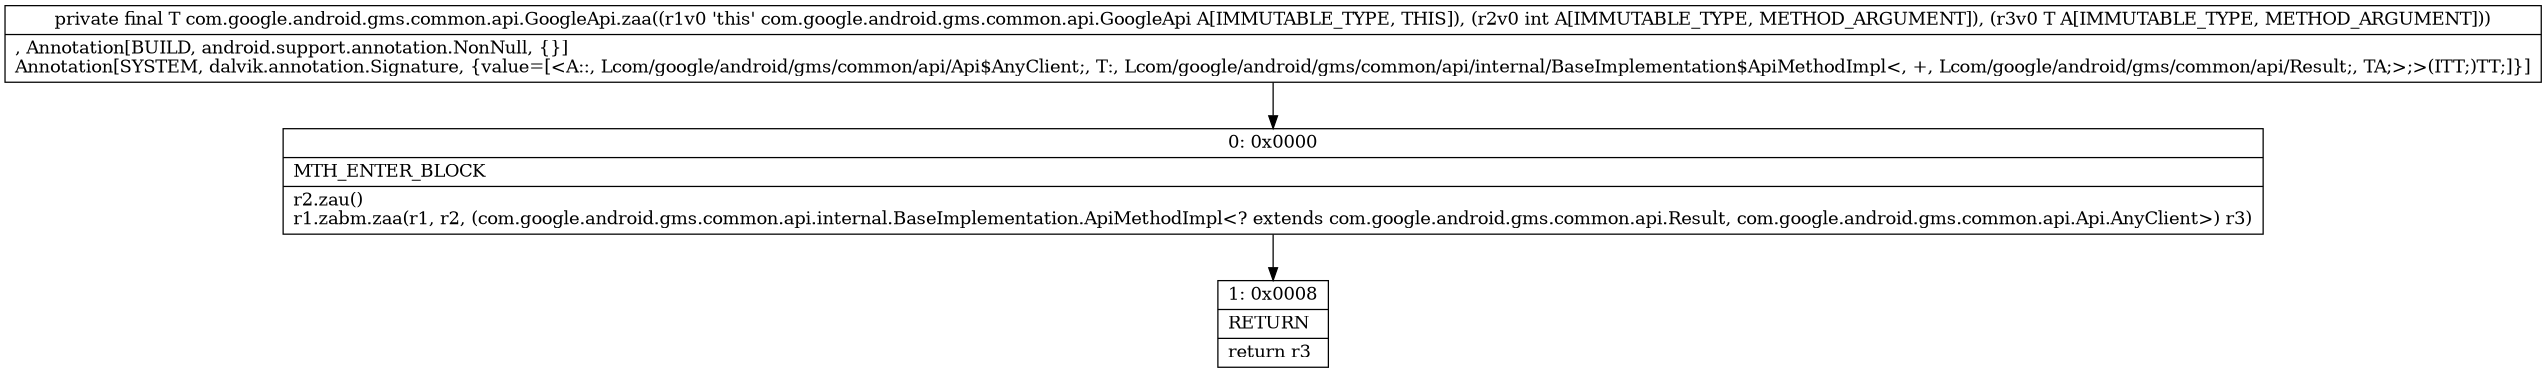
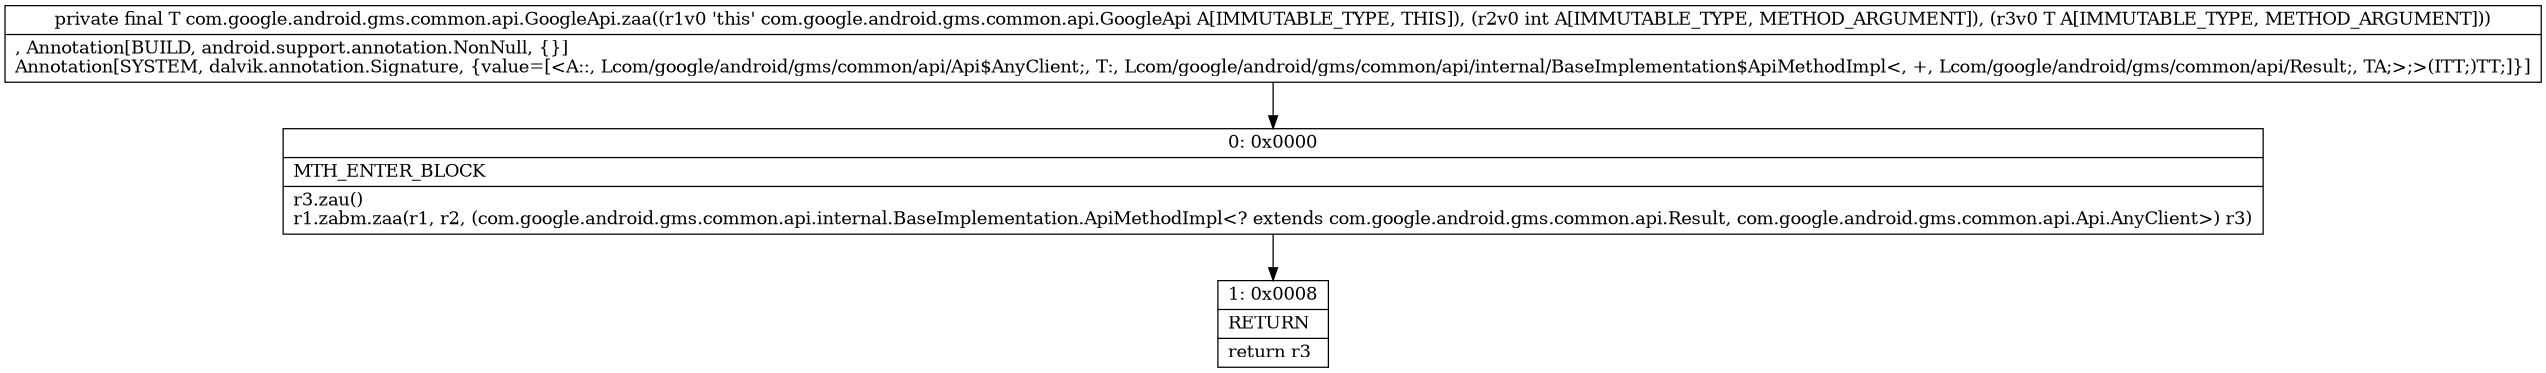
node "0: 0x0000": text "r2.zau()" -> "r3.zau()"
